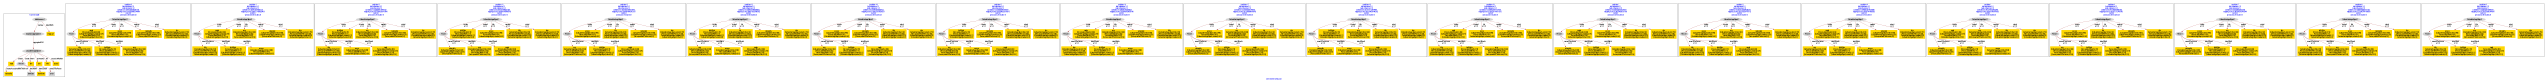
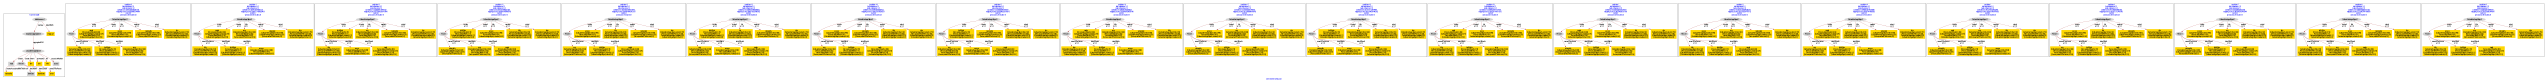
node "made": fillcolor gold -> lightgray
node "access": fillcolor gold -> lightgray
node "artist": fillcolor lightgray -> gold
